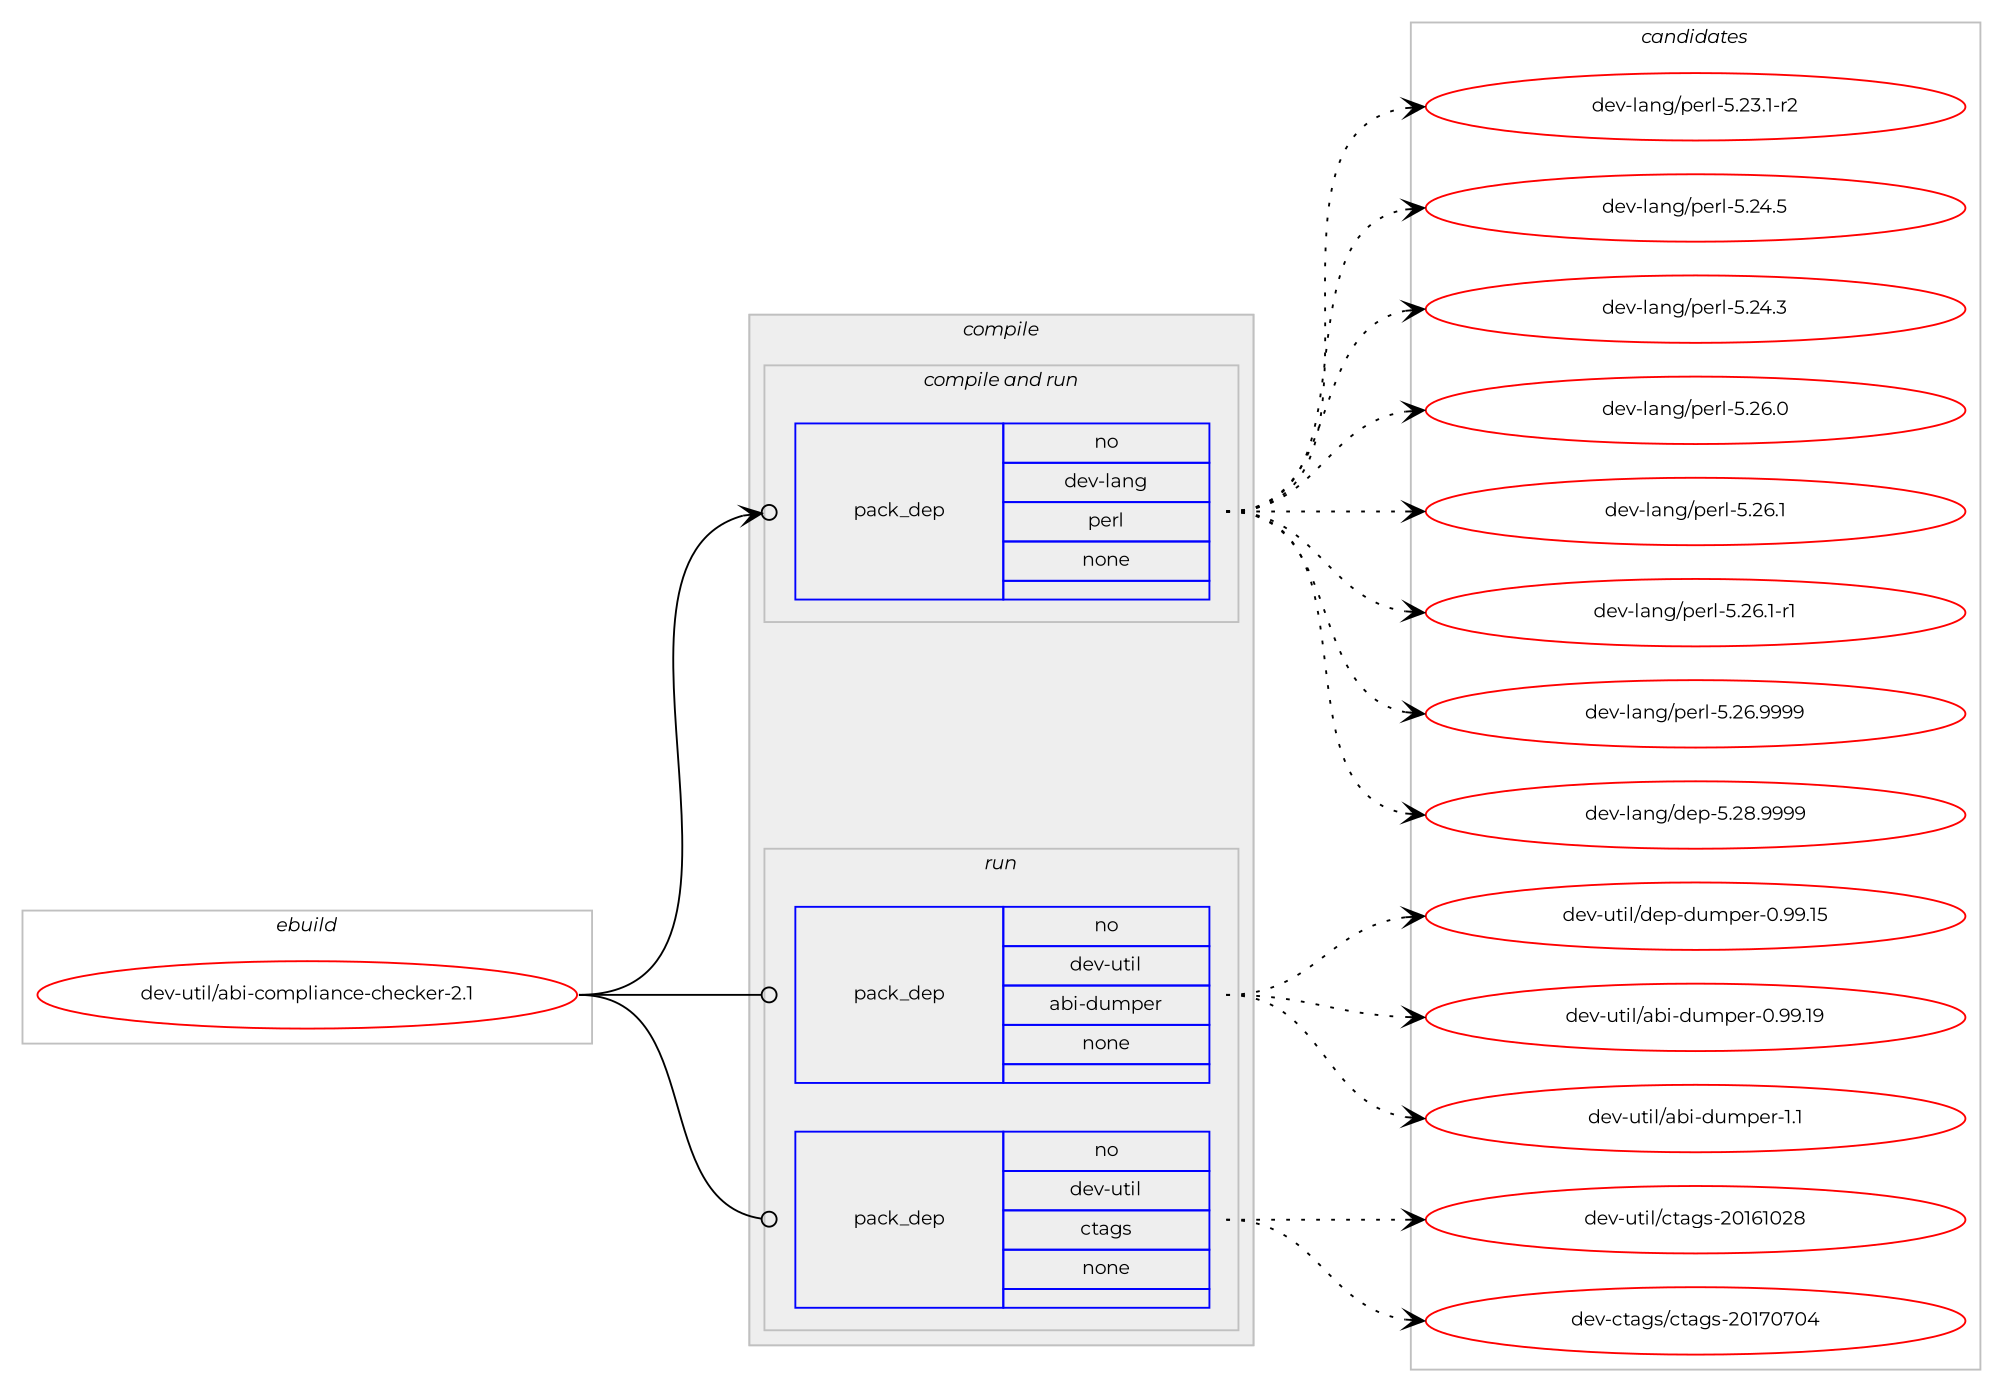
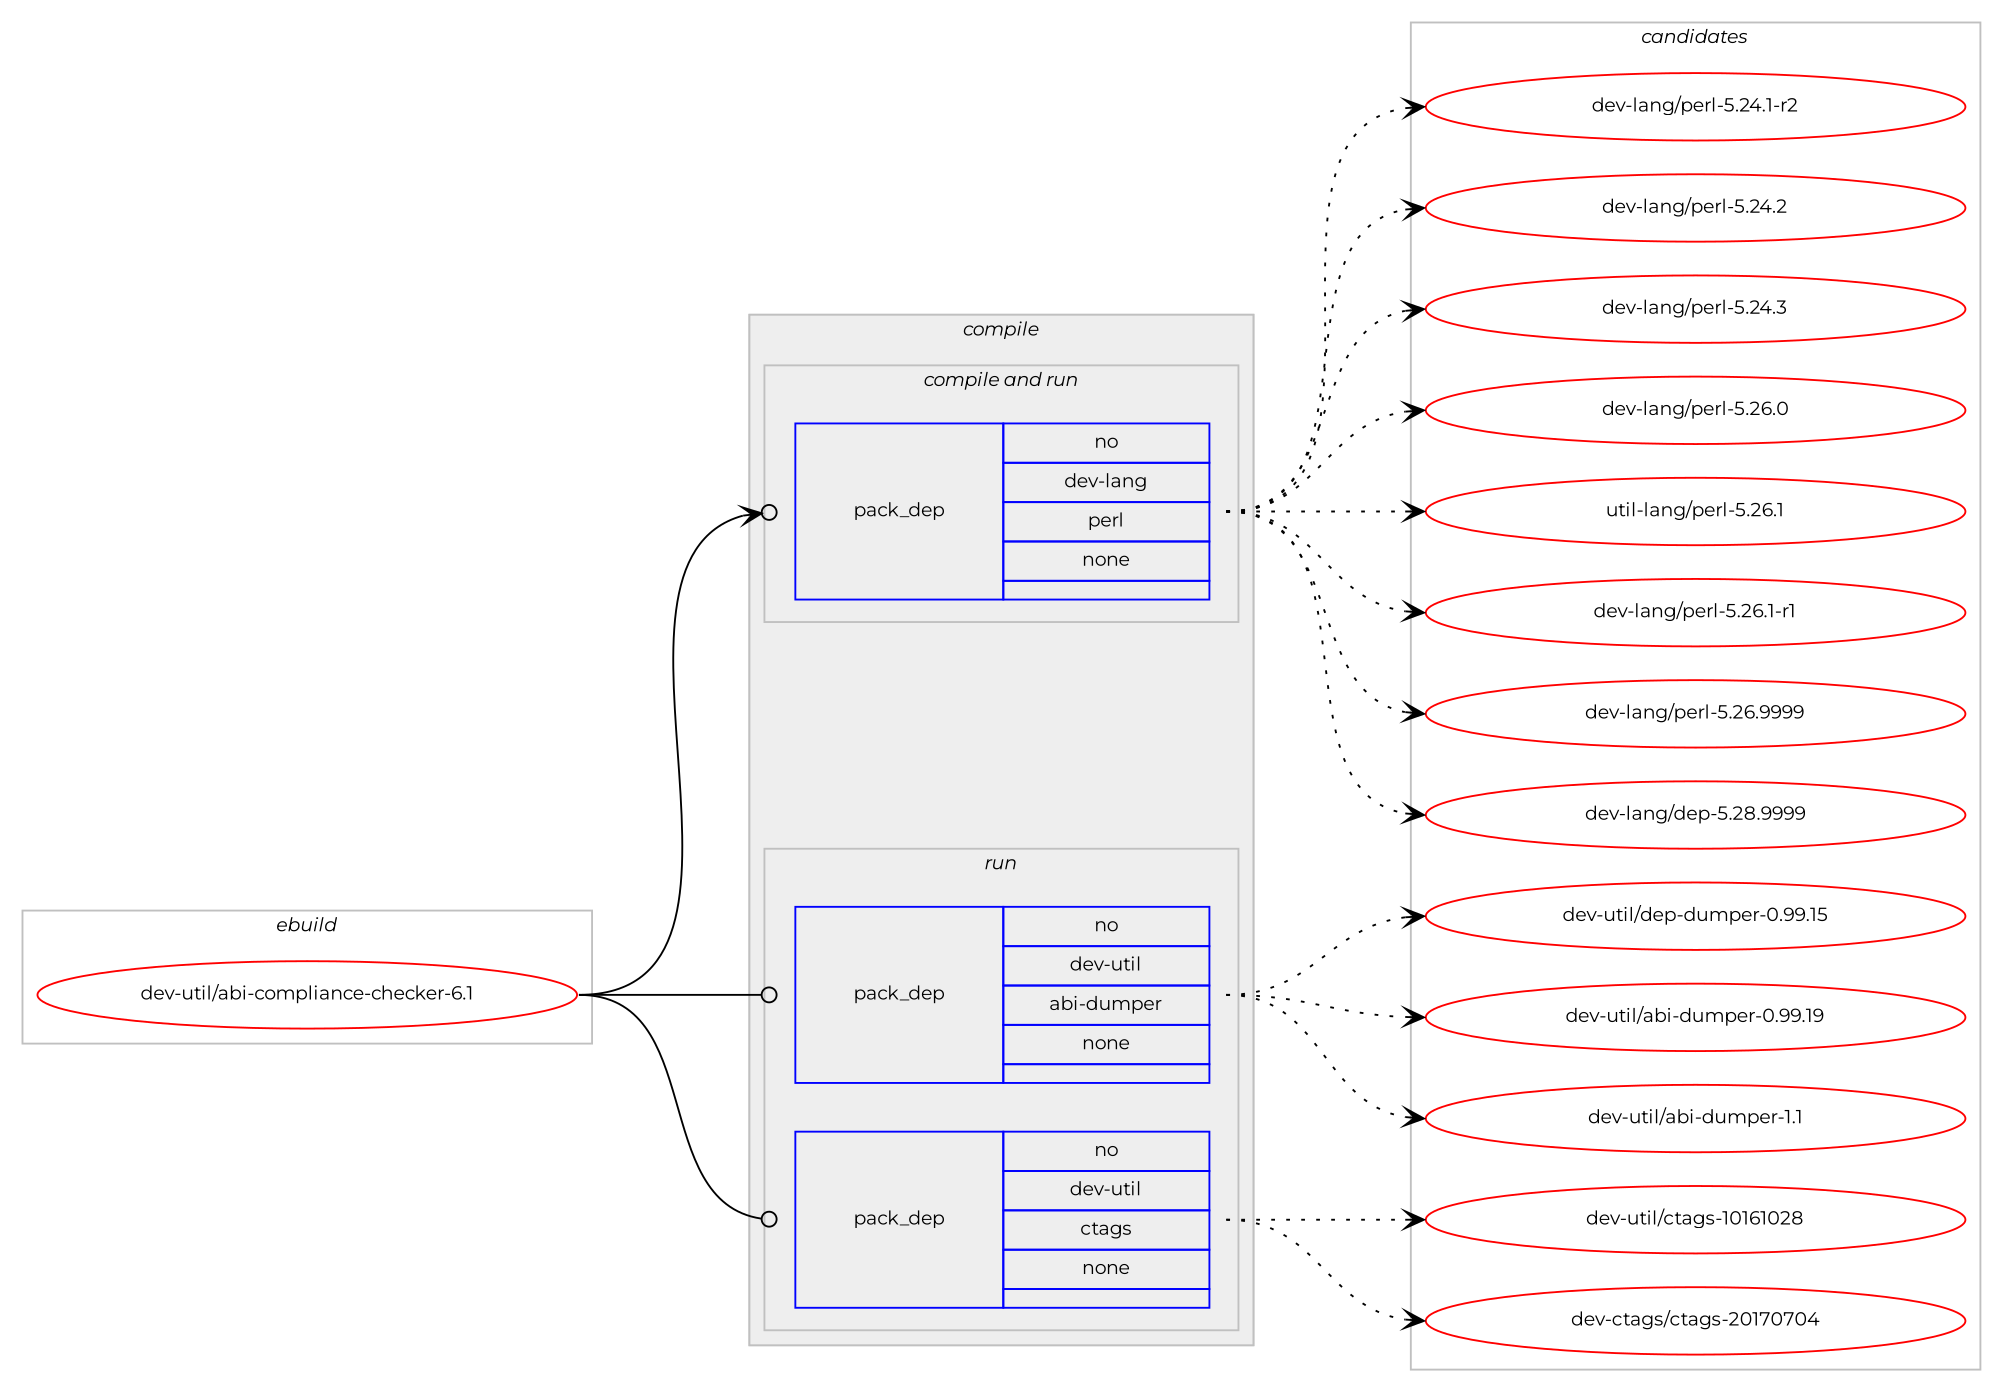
node "dev-lang/perl-5.23.1-r2": label "dev-lang/perl-5.23.1-r2" -> "dev-lang/perl-5.24.1-r2"
node "dev-lang/perl-5.24.5": label "dev-lang/perl-5.24.5" -> "dev-lang/perl-5.24.2"
node "dev-lang/perl-5.26.1": label "dev-lang/perl-5.26.1" -> "util-lang/perl-5.26.1"
node "dev-util/abi-compliance-checker-2.1": label "dev-util/abi-compliance-checker-2.1" -> "dev-util/abi-compliance-checker-6.1"
node "dev-util/ctags-20161028": label "dev-util/ctags-20161028" -> "dev-util/ctags-10161028"
